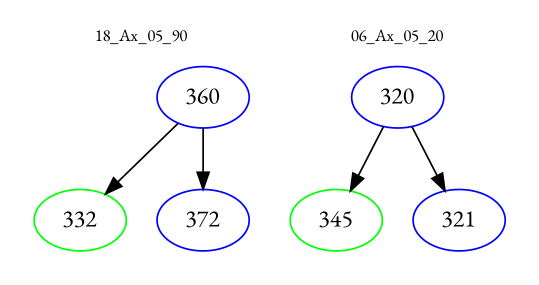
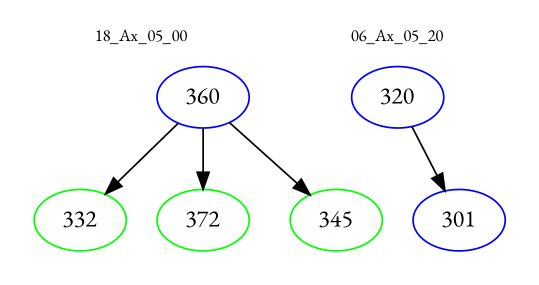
cluster "18_Ax_05_90": label "18_Ax_05_90" -> "18_Ax_05_00"
edge "320" -> "345": now "360" -> "345"
node "372": color blue -> green
node "321": label "321" -> "301"
